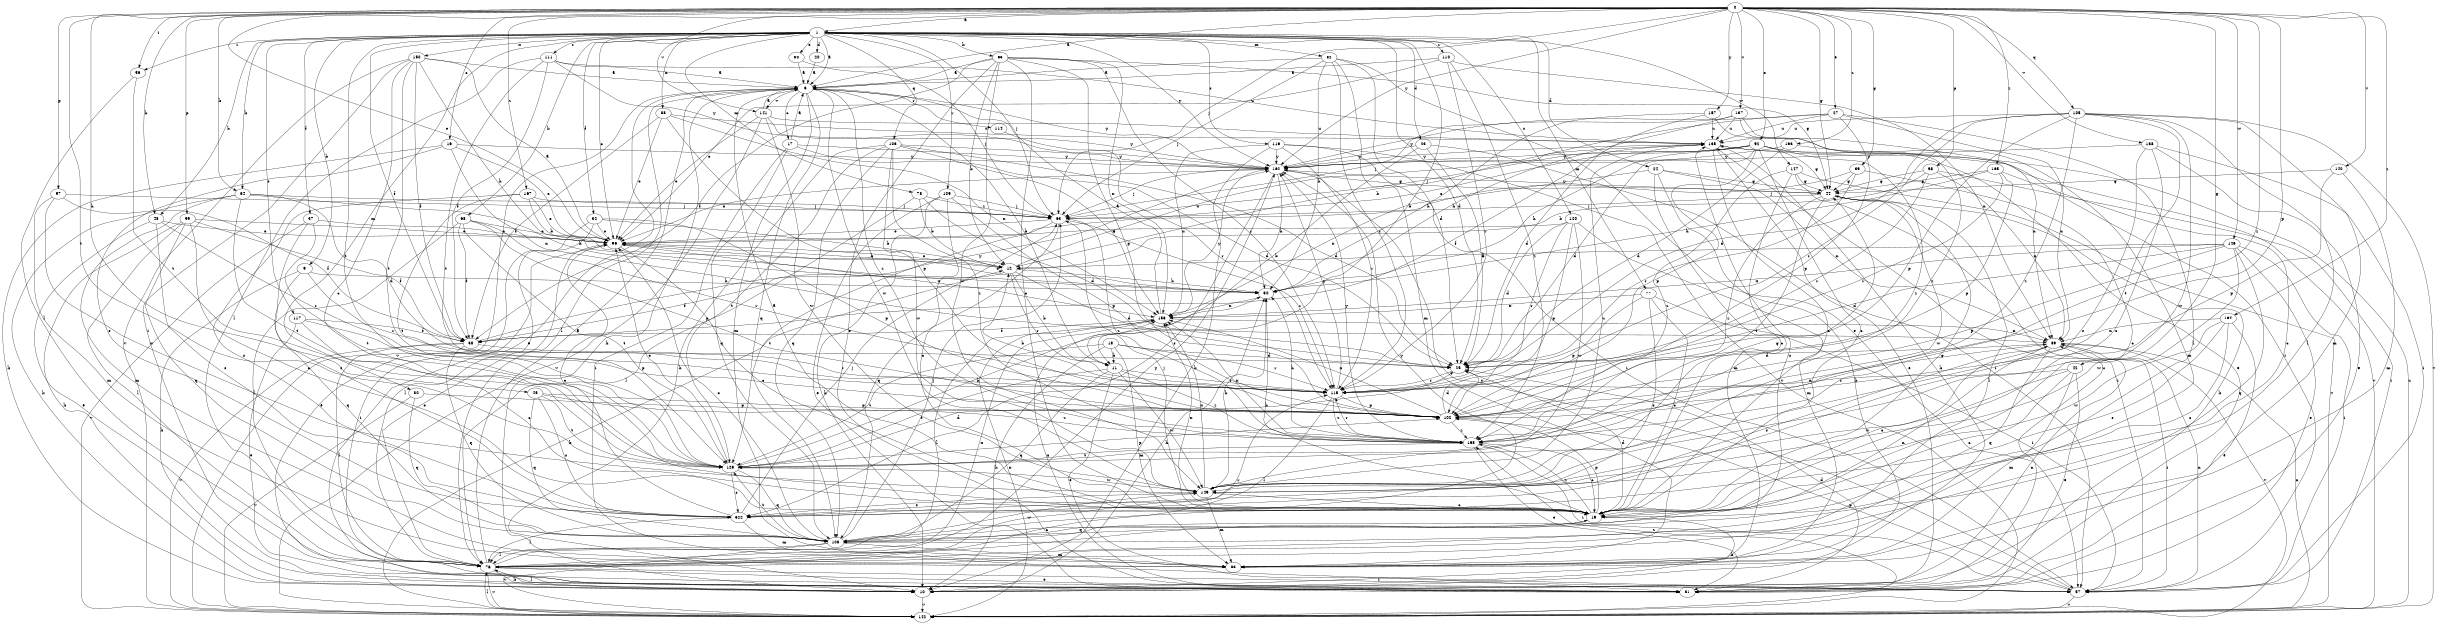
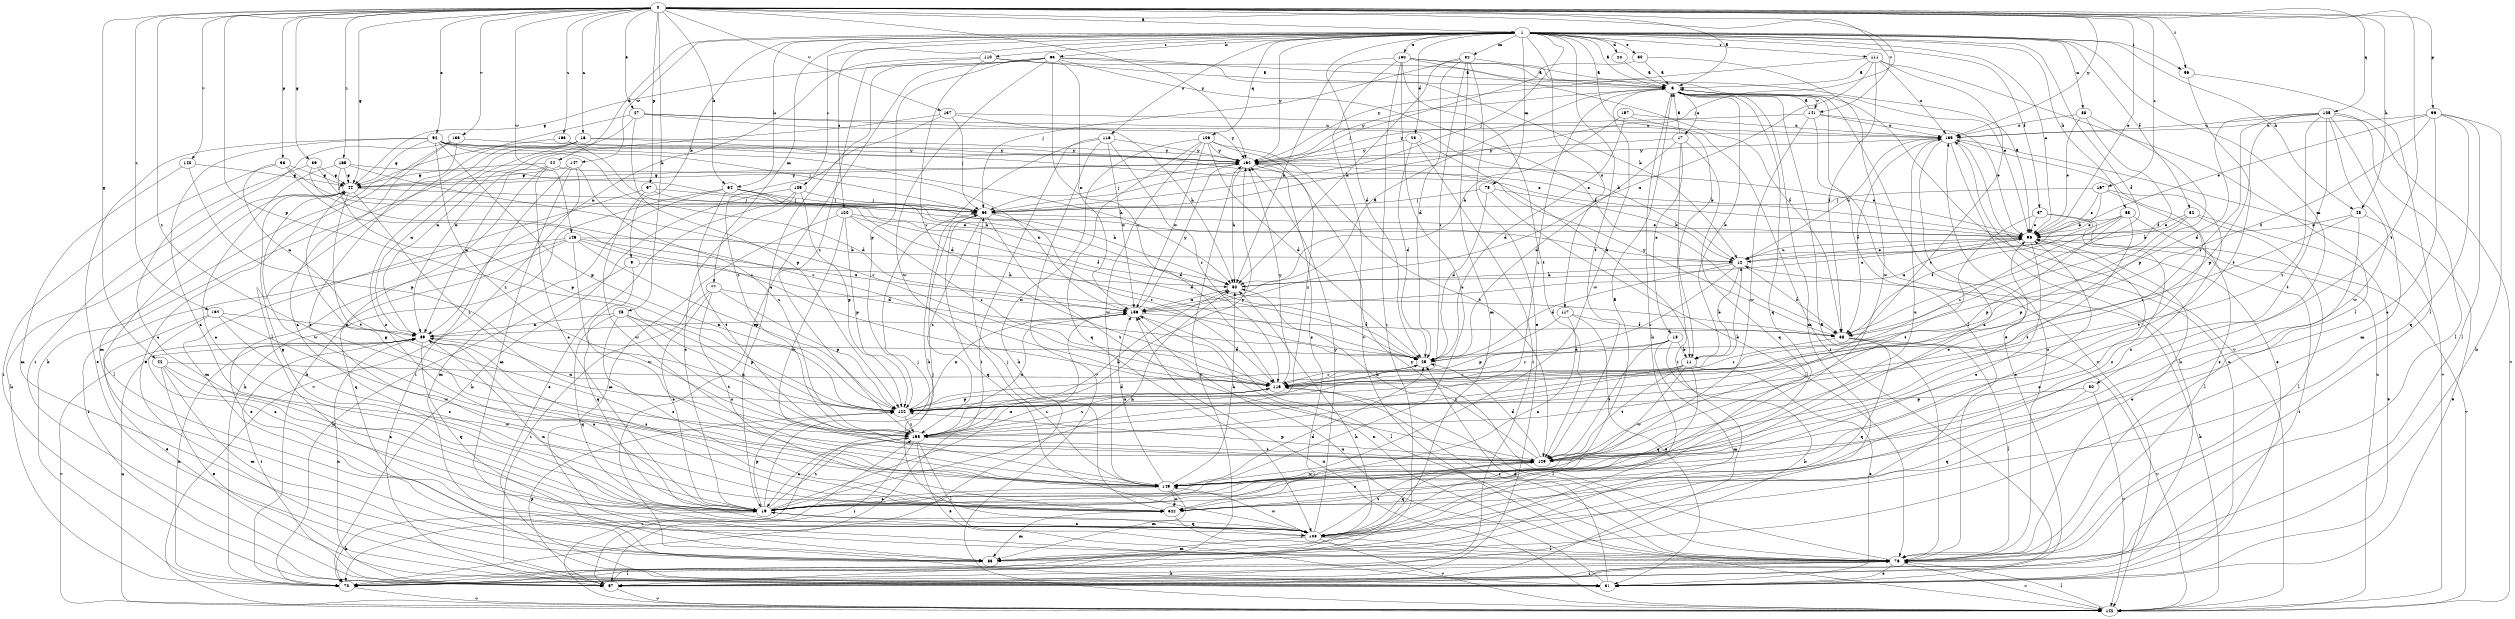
edge "0" -> "157": now "0" -> "135"
node "114": removed
edge "99" -> "135": added, label "u"
edge "88" -> "156": now "111" -> "156"
edge "78" -> "63": label "z" -> "j"
edge "17" -> "18": added, label "c"
edge "96" -> "12": label "b" -> "u"
edge "45" -> "89": added, label "n"
edge "9" -> "115": removed, label "r"
edge "30" -> "149": added, label "w"
node "102": label "102" -> "122"
edge "168" -> "76": added, label "l"
node "10": label "10" -> "70"
